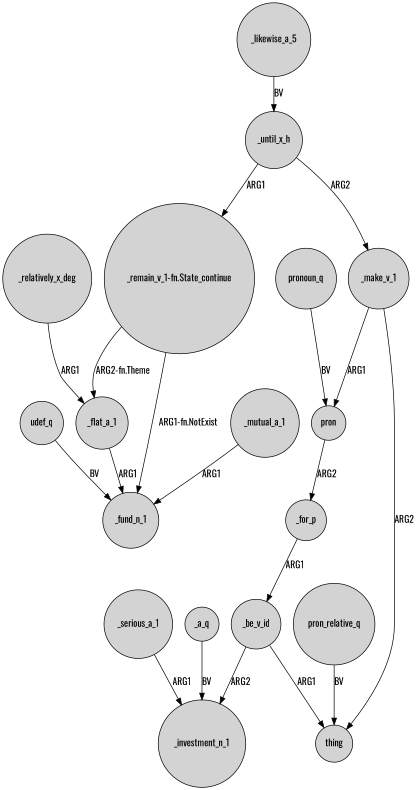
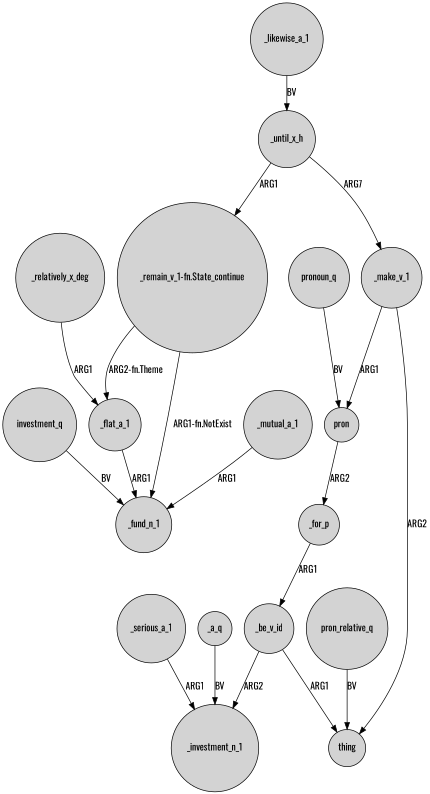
node "_likewise_a_5": label "_likewise_a_5" -> "_likewise_a_1"
edge "_until_x_h" -> "_make_v_1": label "ARG2" -> "ARG7"
node "udef_q": label "udef_q" -> "investment_q"
